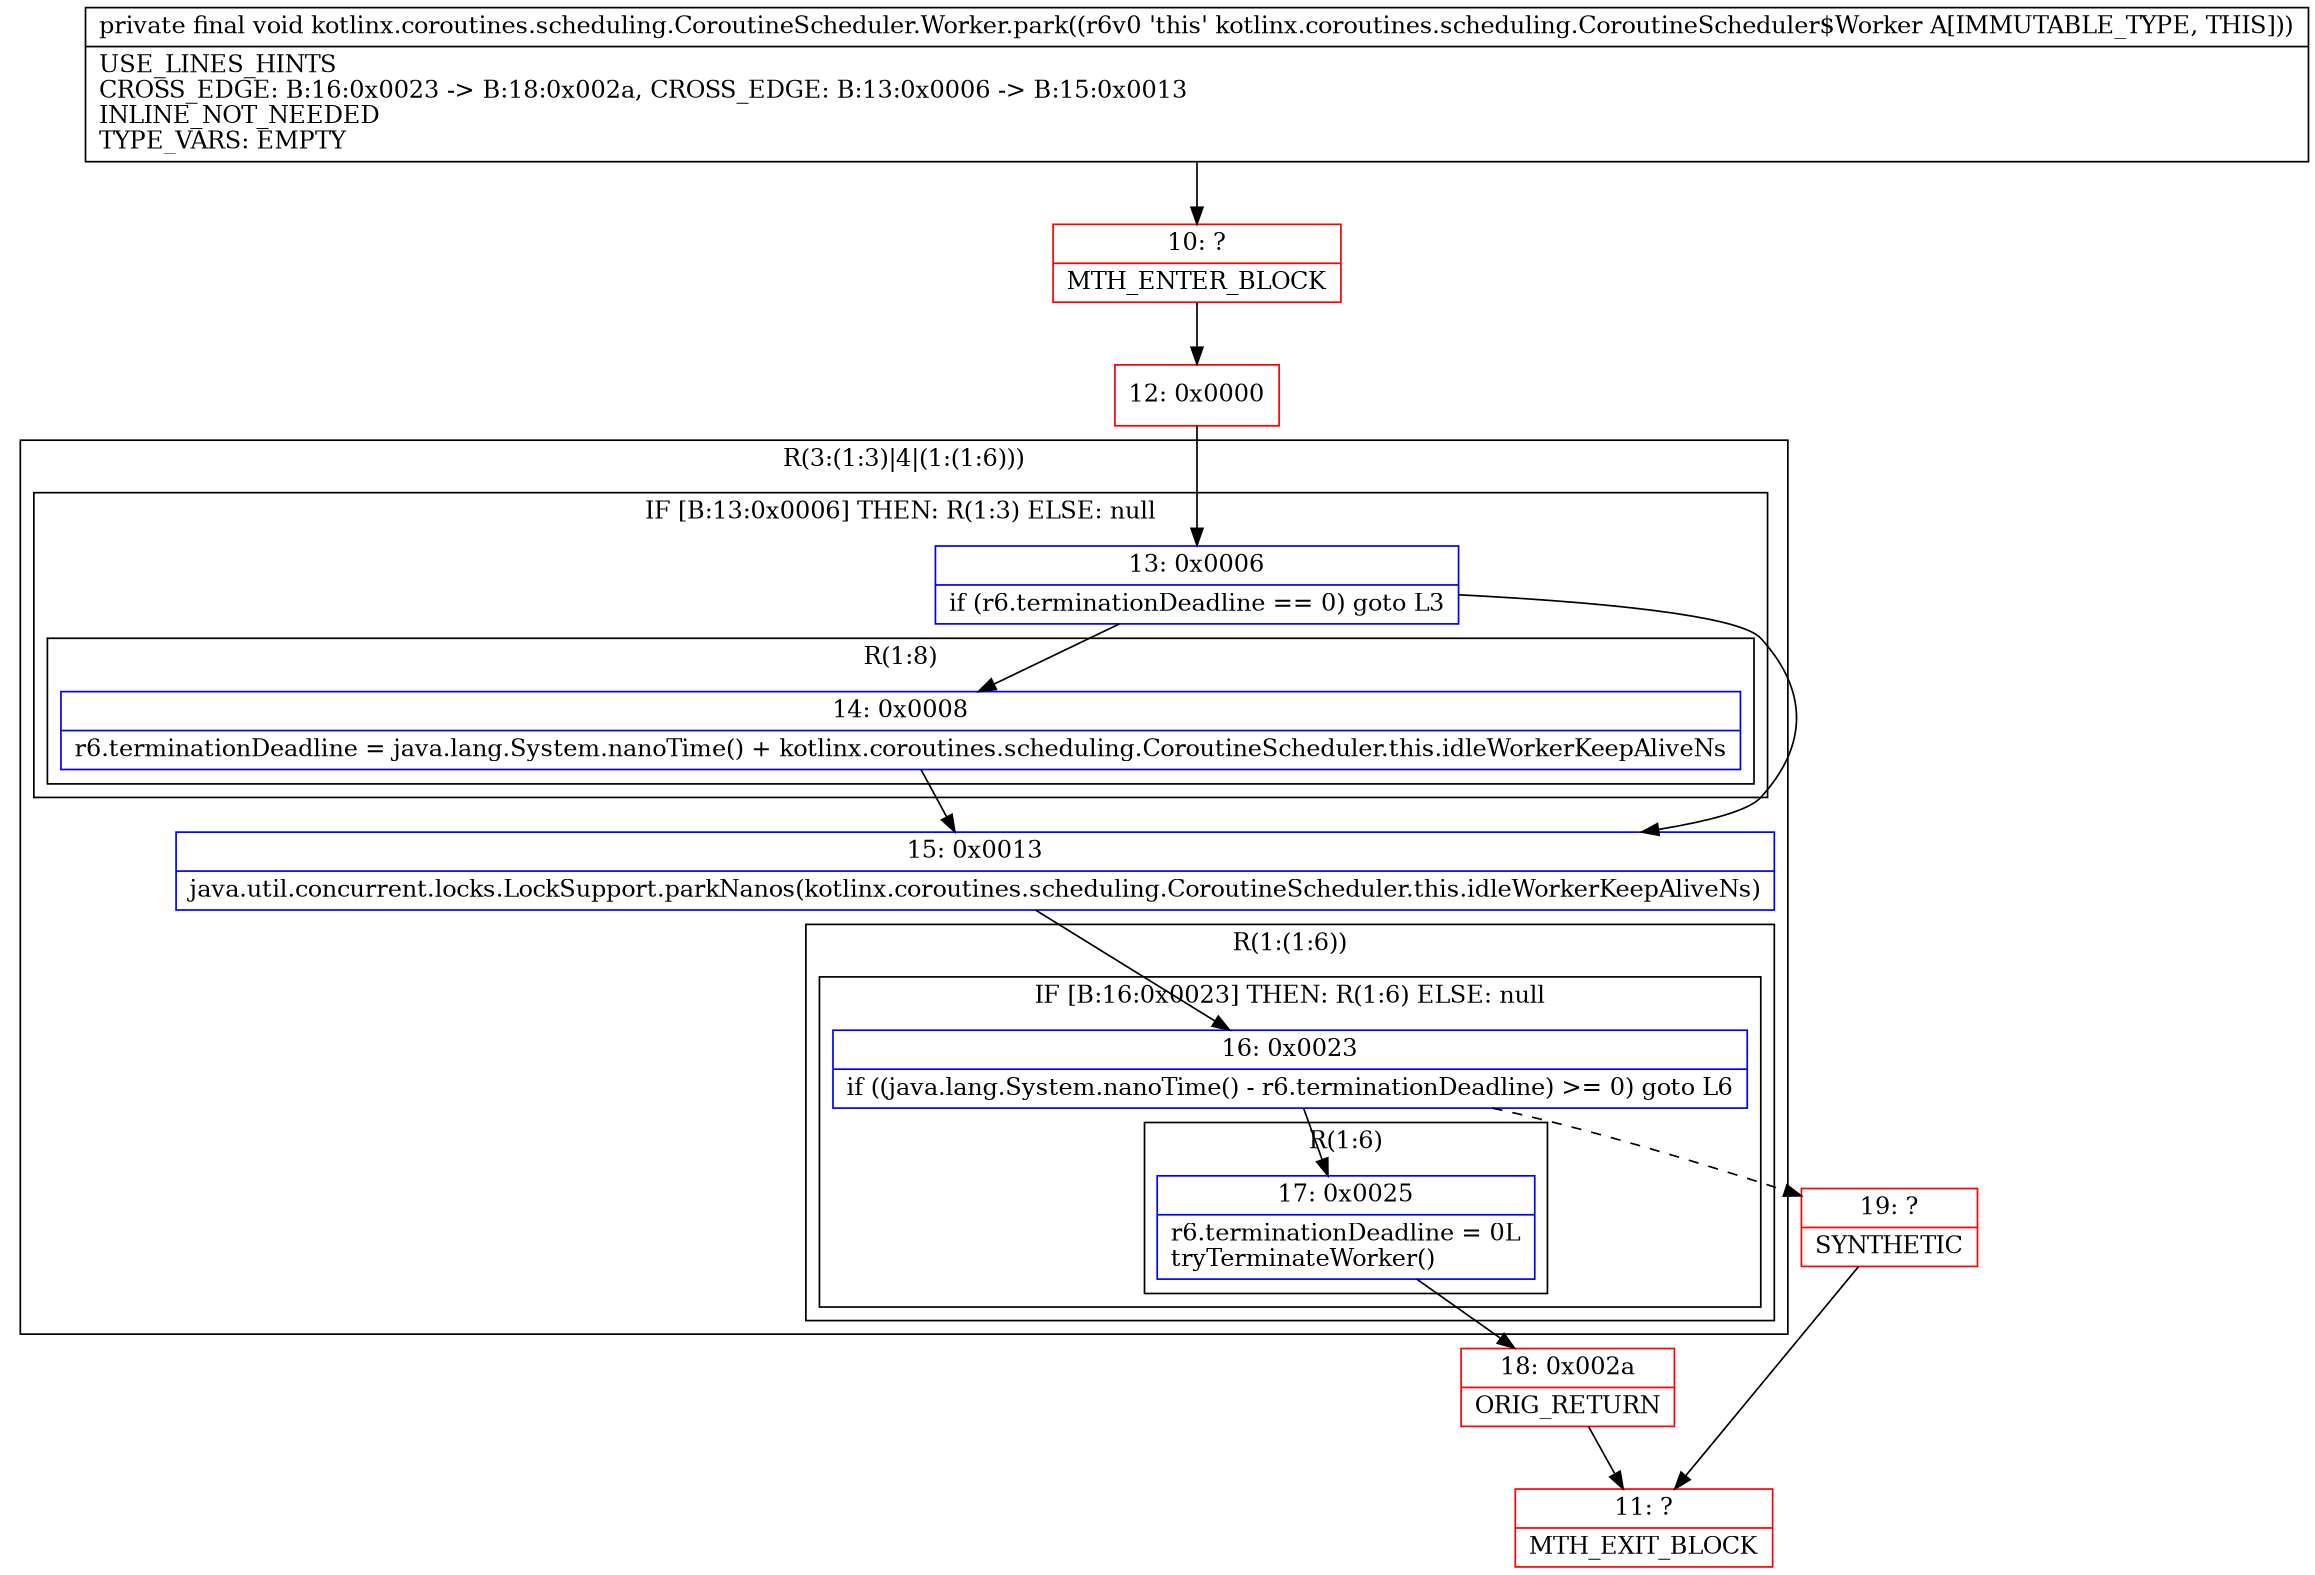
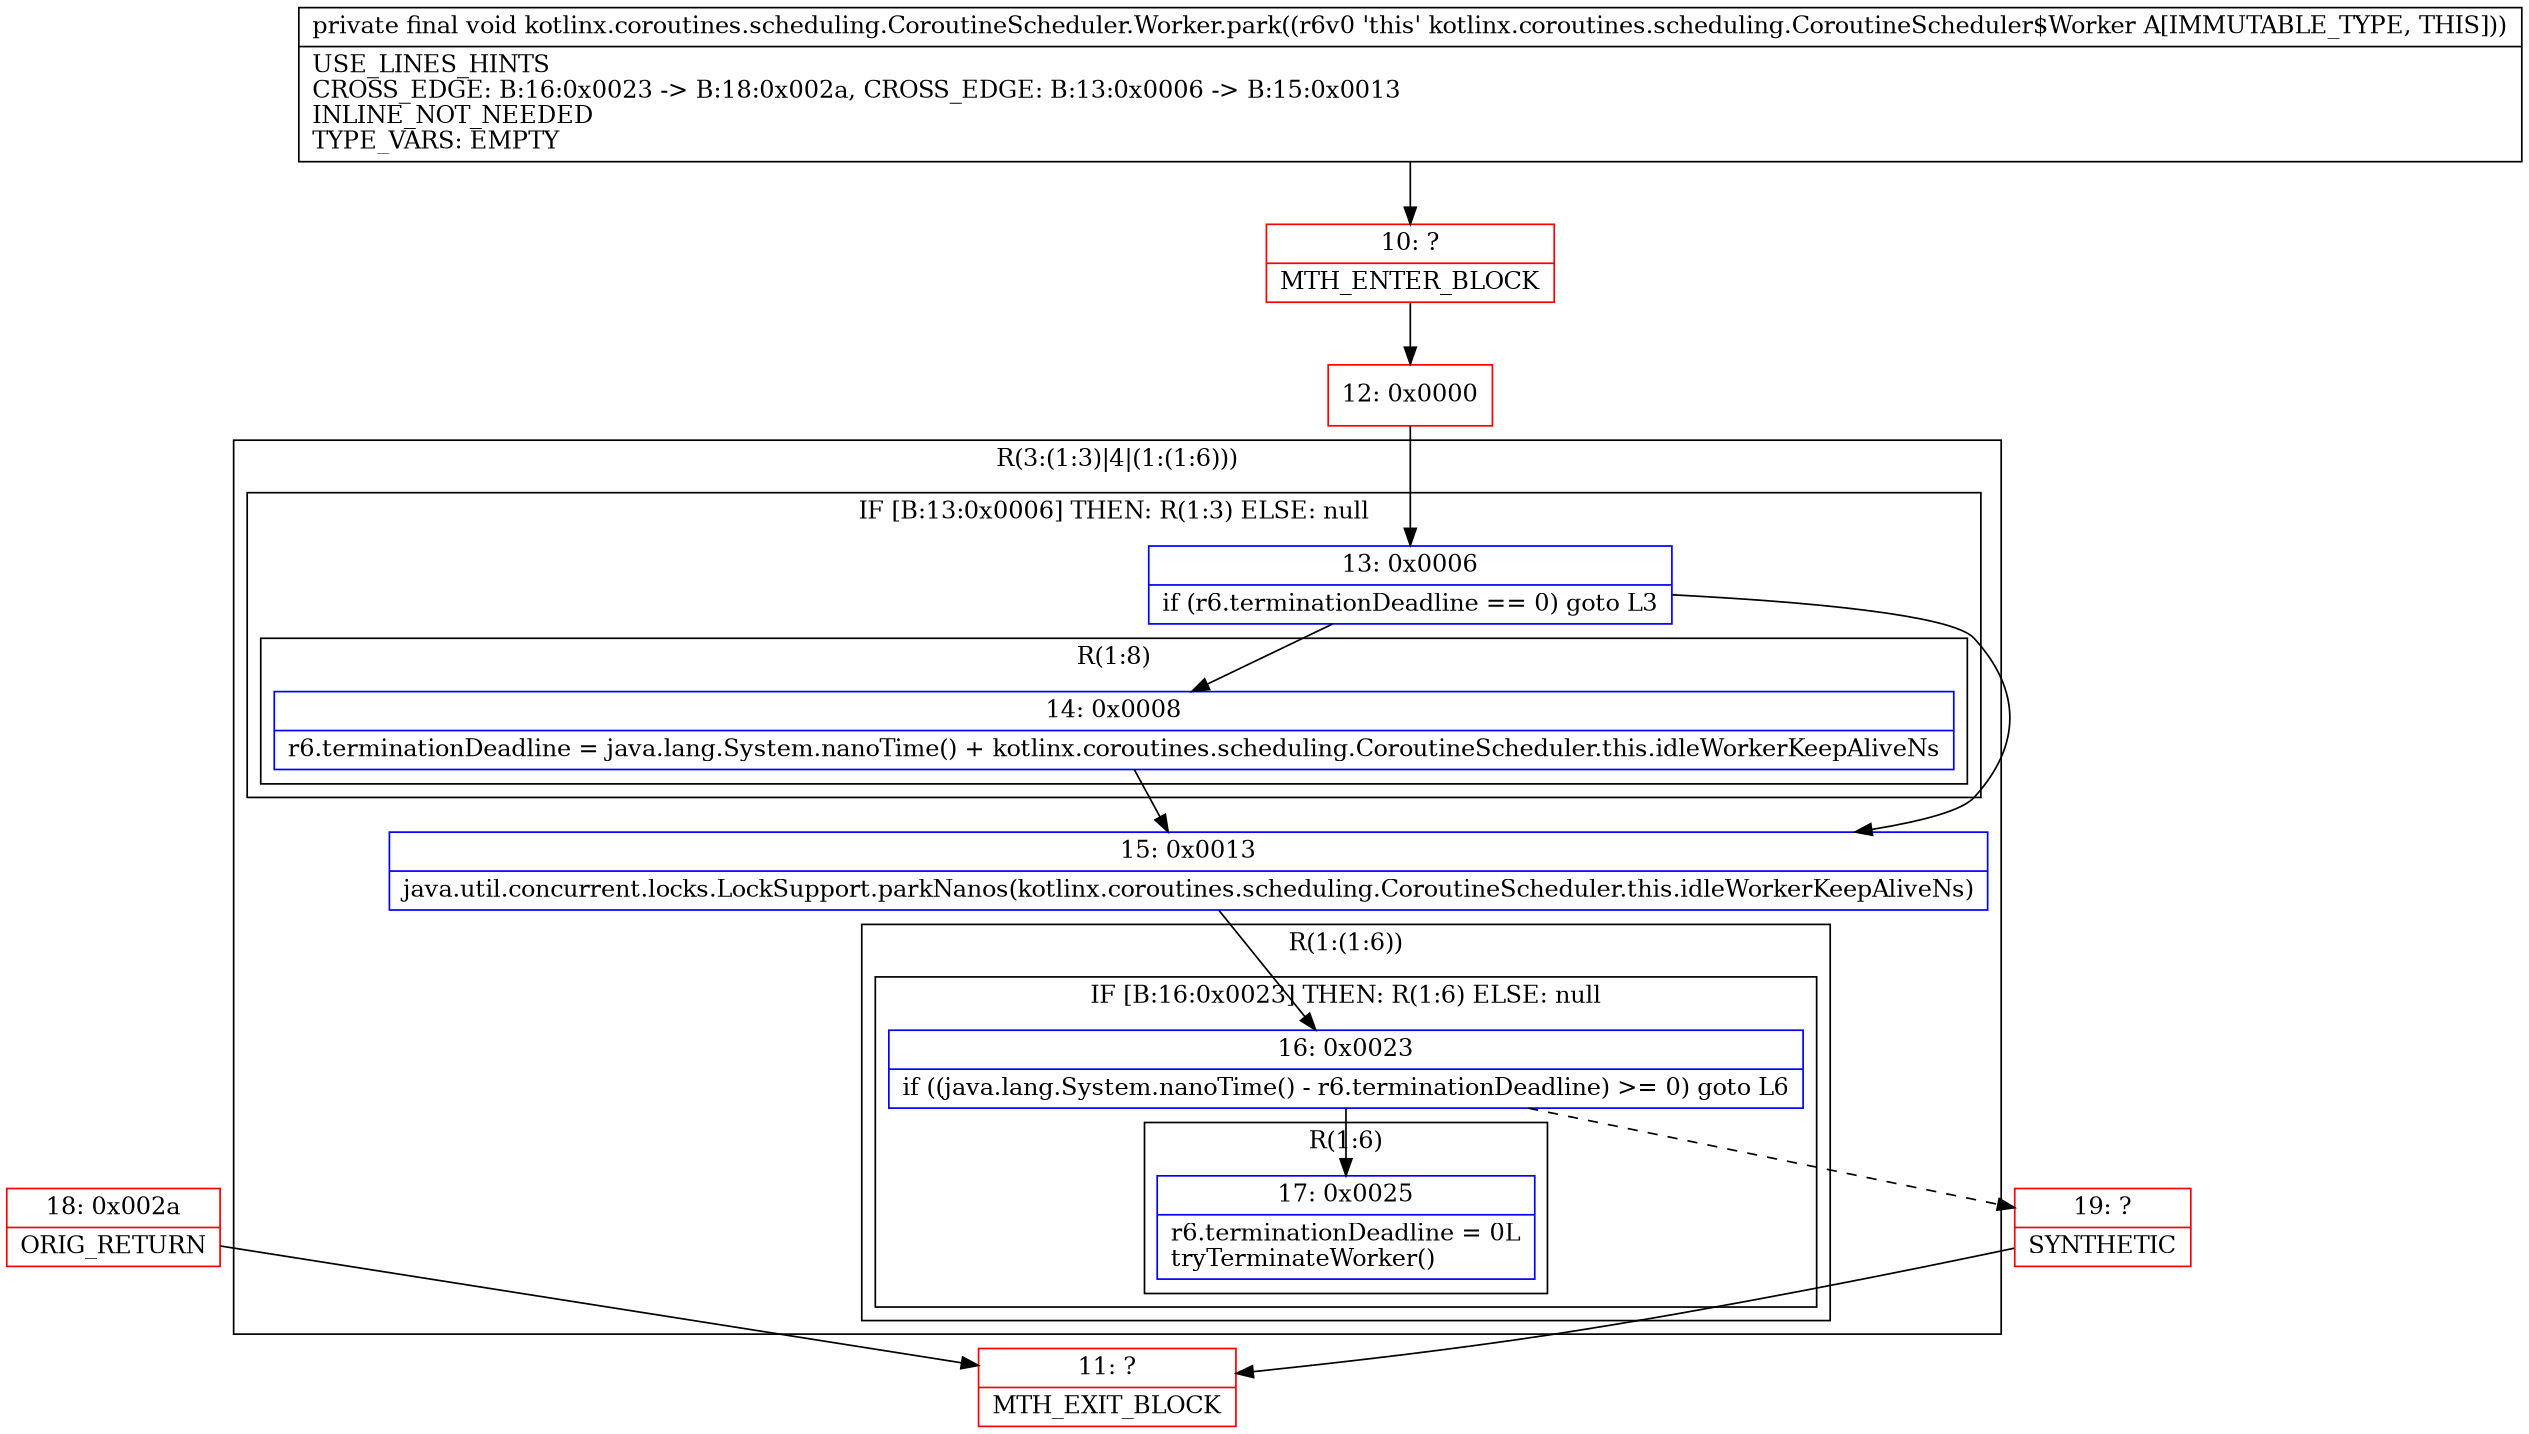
edge "17: 0x0025" -> "18: 0x002a": removed
